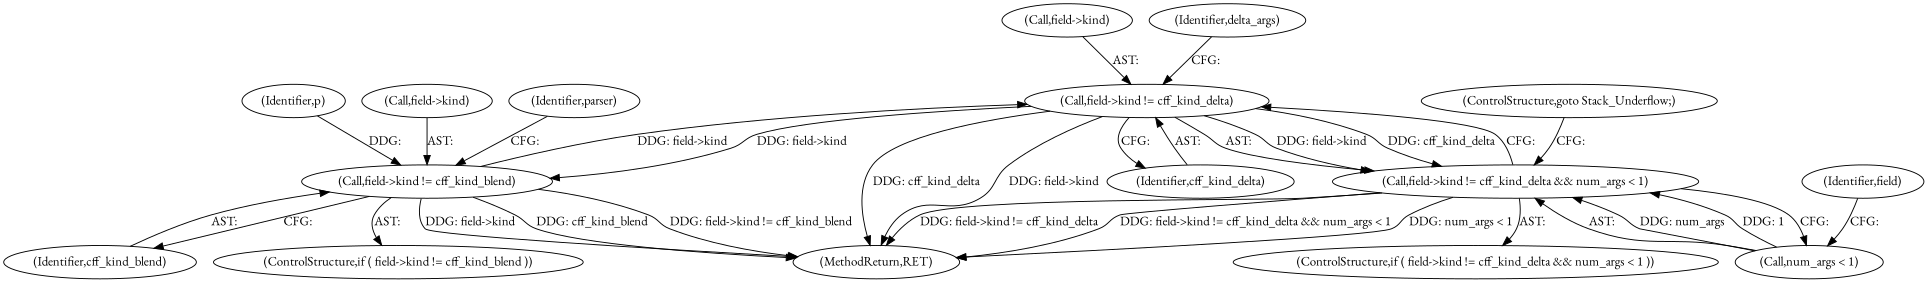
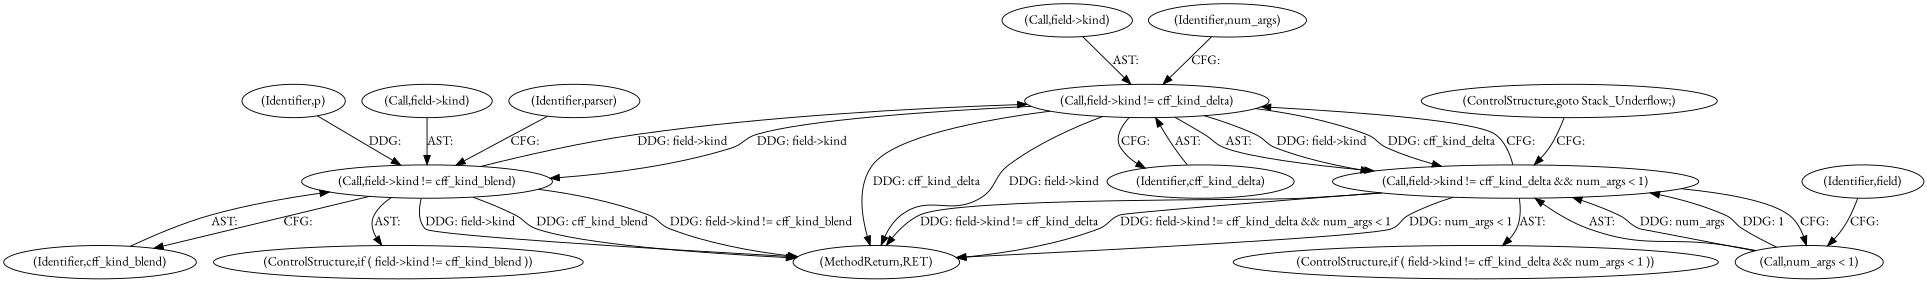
node "(Identifier,delta_args)": label "(Identifier,delta_args)" -> "(Identifier,num_args)"
